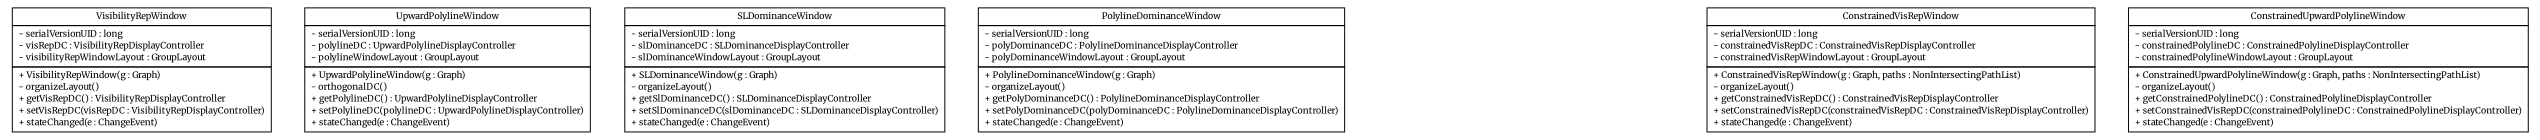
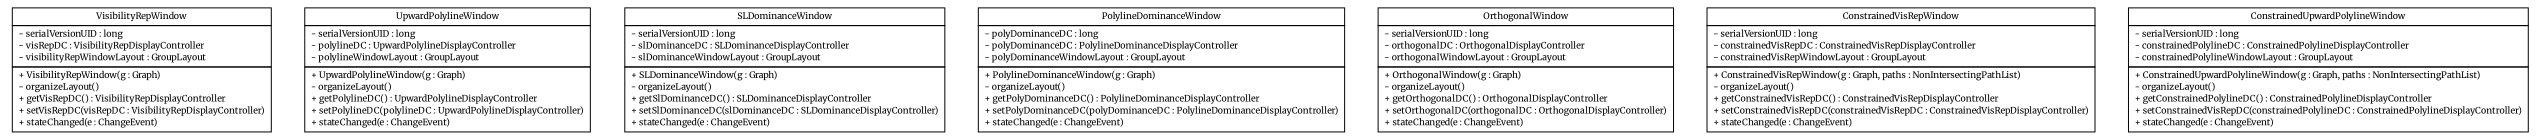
node "PolylineDominanceWindow": text "- serialVersionUID : long" -> "- polyDominanceDC : long"
node "OrthogonalWindow": added
node "UpwardPolylineWindow": text "- orthogonalDC()" -> "- organizeLayout()"
